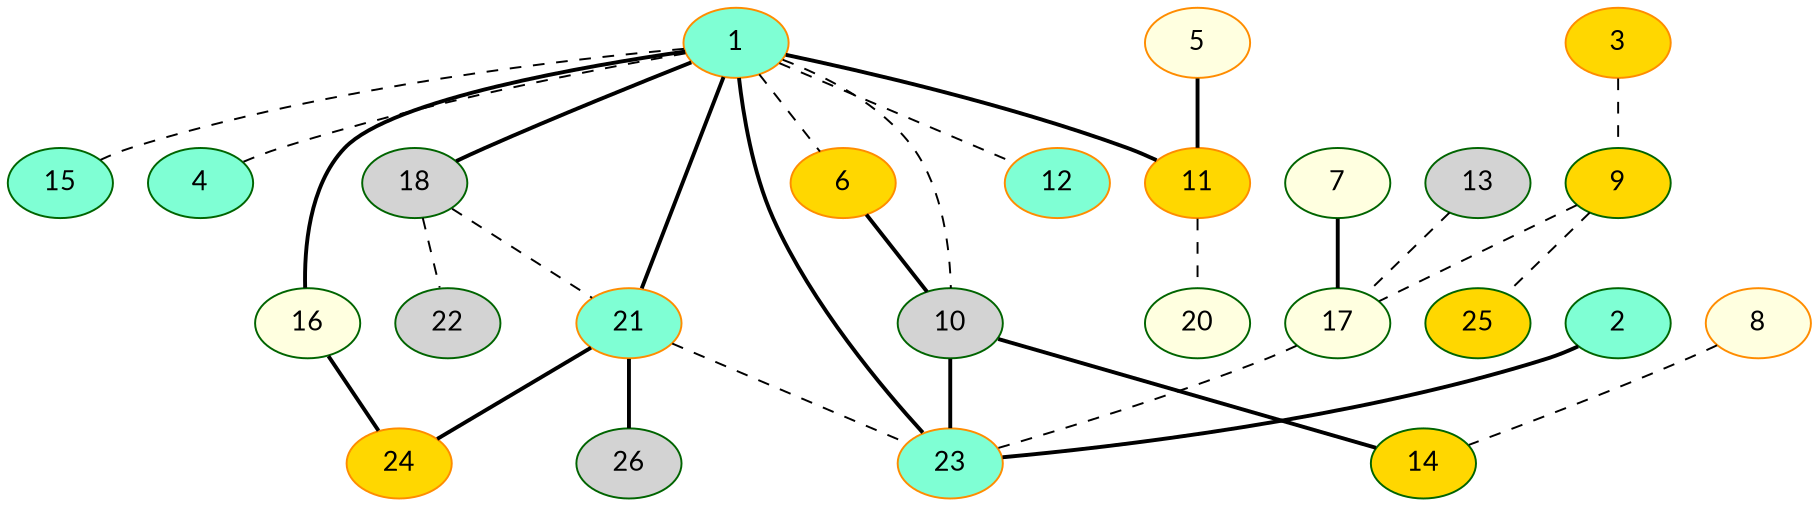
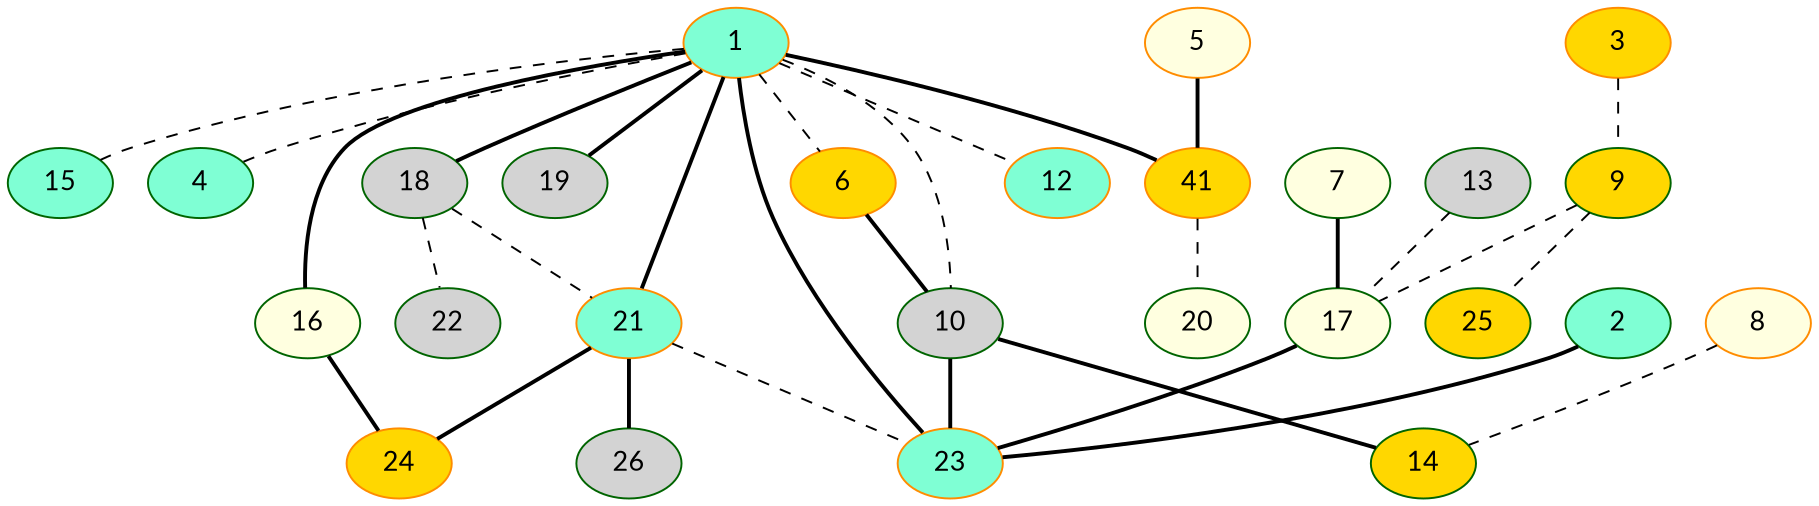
node "19": added
node "11": label "11" -> "41"
edge "17" -- "23": style dashed -> bold
